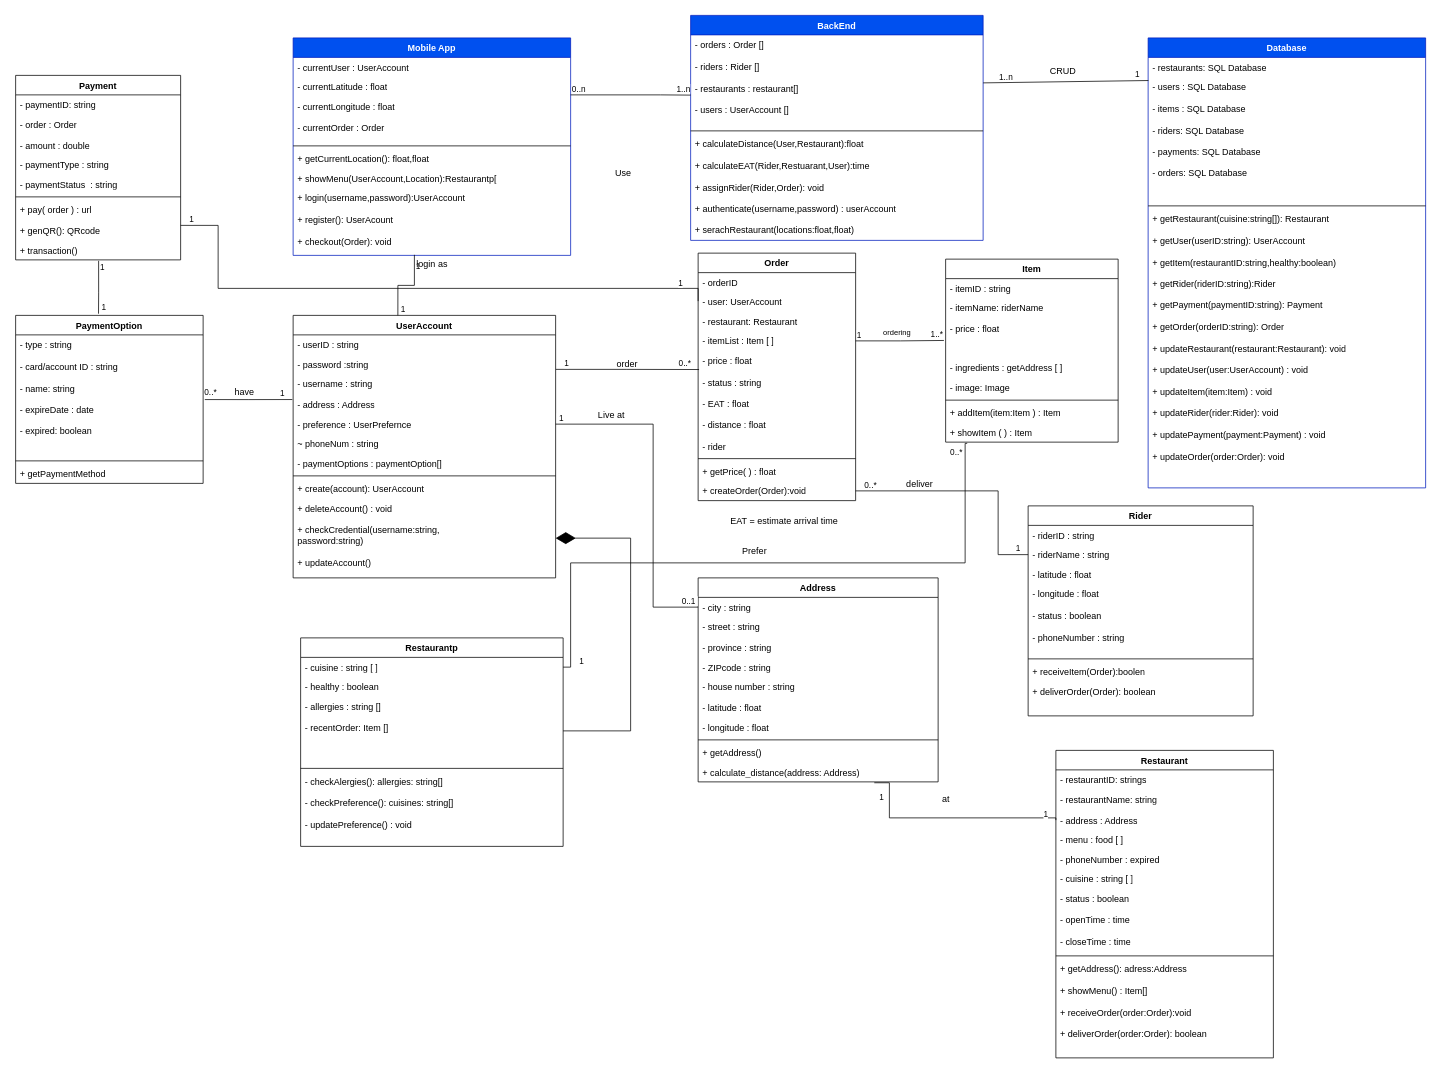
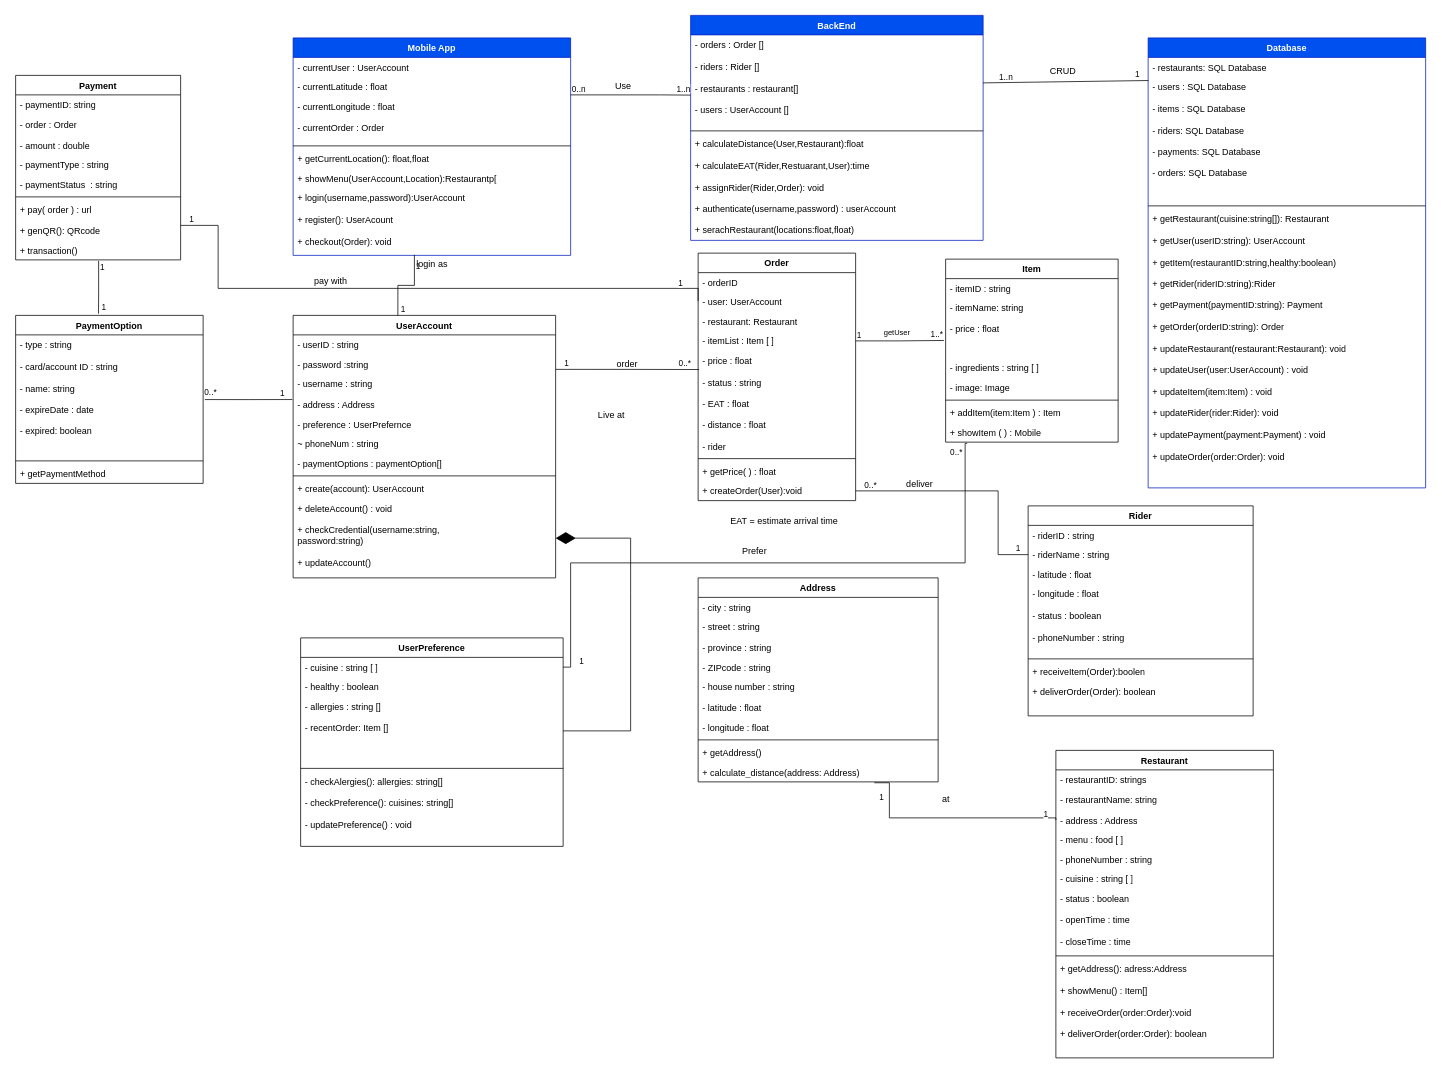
node "Use": moved (623, 173) -> (623, 87)
node "pay with": added
node "- itemName: riderName": label "- itemName: riderName" -> "- itemName: string"
node "ordering": label "ordering" -> "getUser"
node "- ingredients : getAddress [ ]": label "- ingredients : getAddress [ ]" -> "- ingredients : string [ ]"
node "have": removed
node "+ showItem ( ) : Item": label "+ showItem ( ) : Item" -> "+ showItem ( ) : Mobile"
edge "- preference : UserPrefernce" -- "- city : string": removed, labels "1", "0..1"
node "+ createOrder(Order):void": label "+ createOrder(Order):void" -> "+ createOrder(User):void"
node "Restaurantp": label "Restaurantp" -> "UserPreference"
node "- phoneNumber : expired": label "- phoneNumber : expired" -> "- phoneNumber : string"
